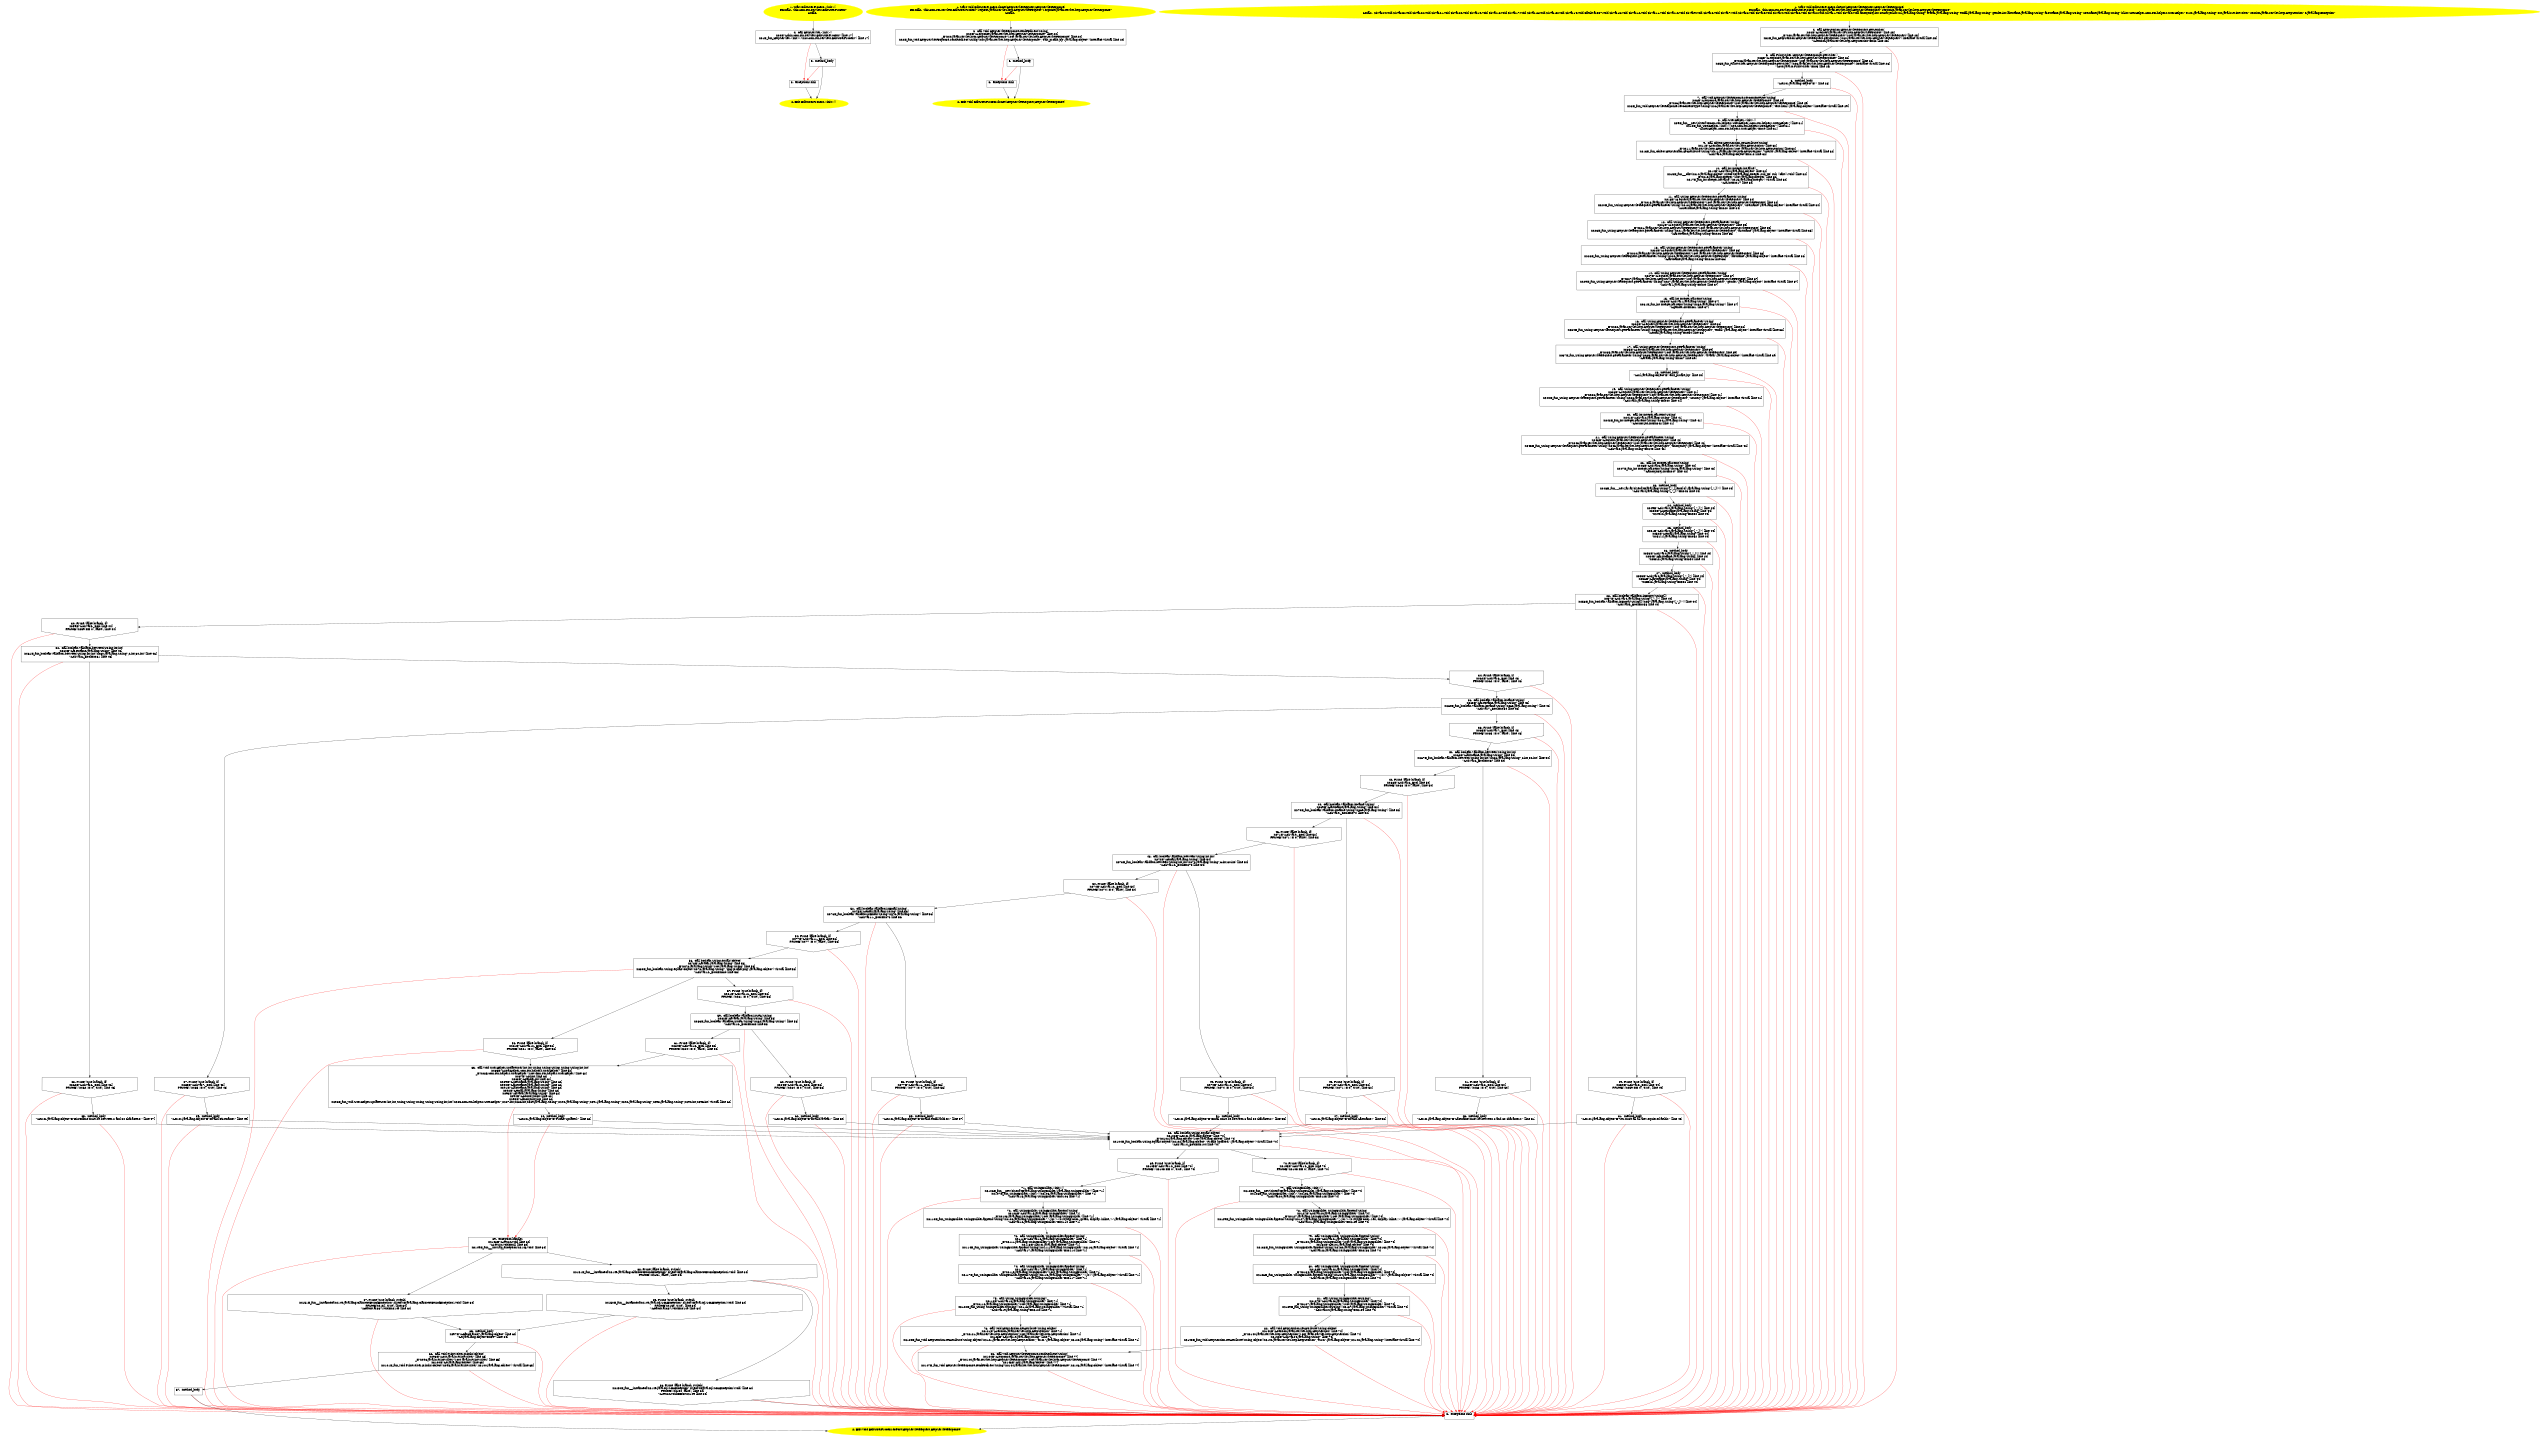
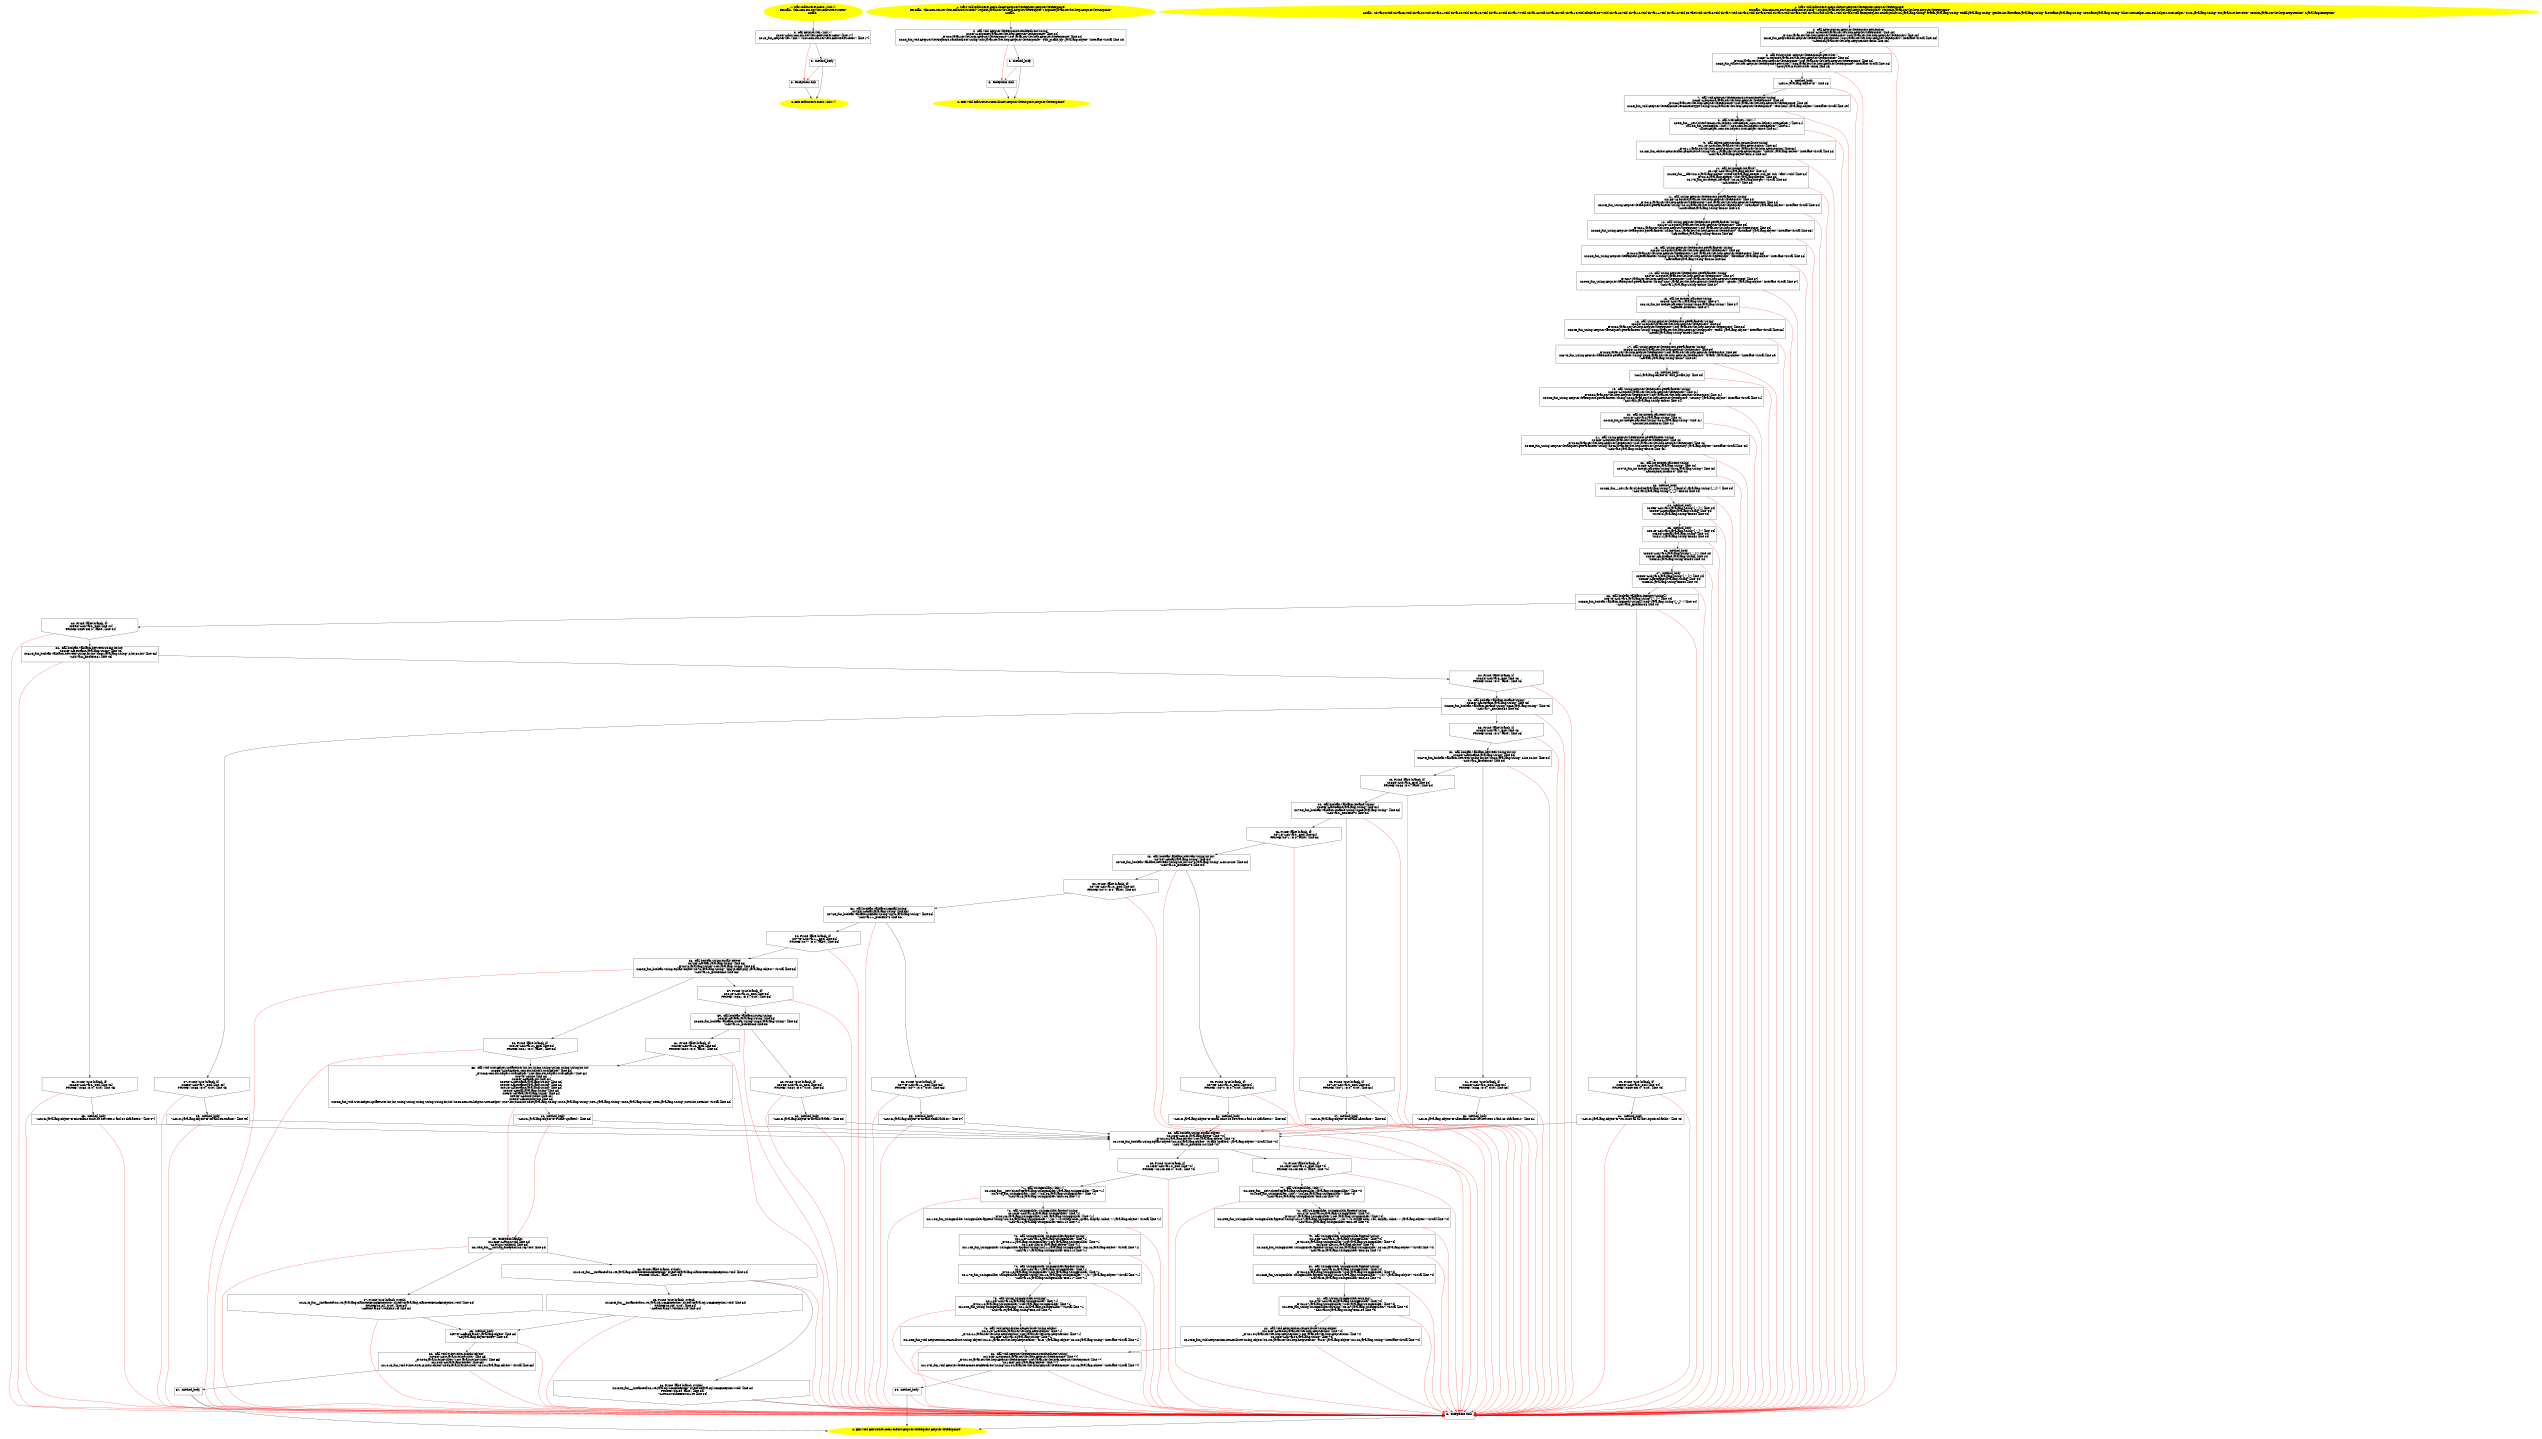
node "84:  method_body": added
